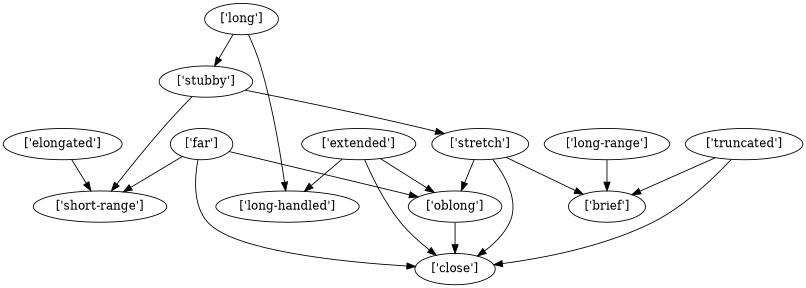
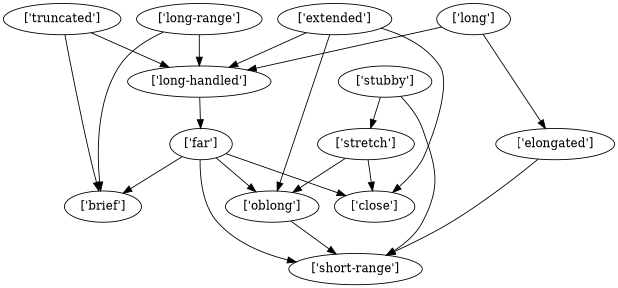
edge "['long-range']" -> "['long-handled']": added
edge "['long']" -> "['stubby']": now "['long']" -> "['elongated']"
edge "['long-handled']" -> "['far']": added
edge "['stretch']" -> "['brief']": now "['far']" -> "['brief']"
edge "['truncated']" -> "['close']": now "['truncated']" -> "['long-handled']"
edge "['oblong']" -> "['close']": now "['oblong']" -> "['short-range']"
